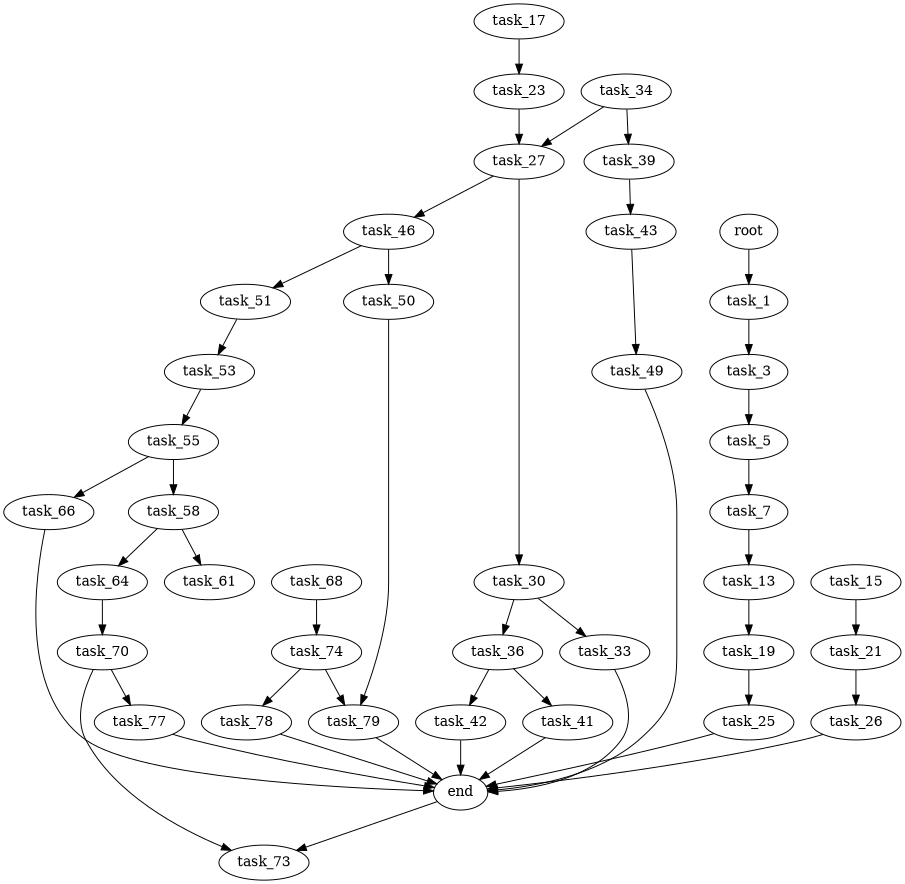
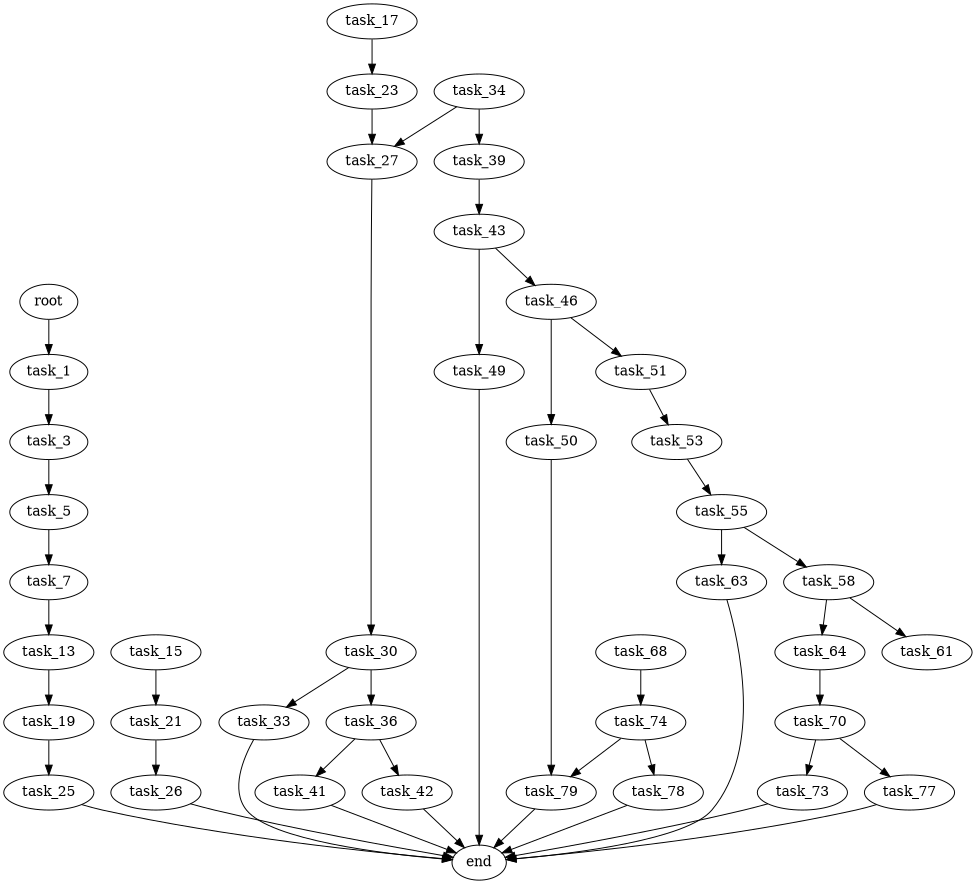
edge "task_27" -> "task_46": now "task_43" -> "task_46"
node "task_66": label "task_66" -> "task_63"
edge "end" -> "task_73": reversed
